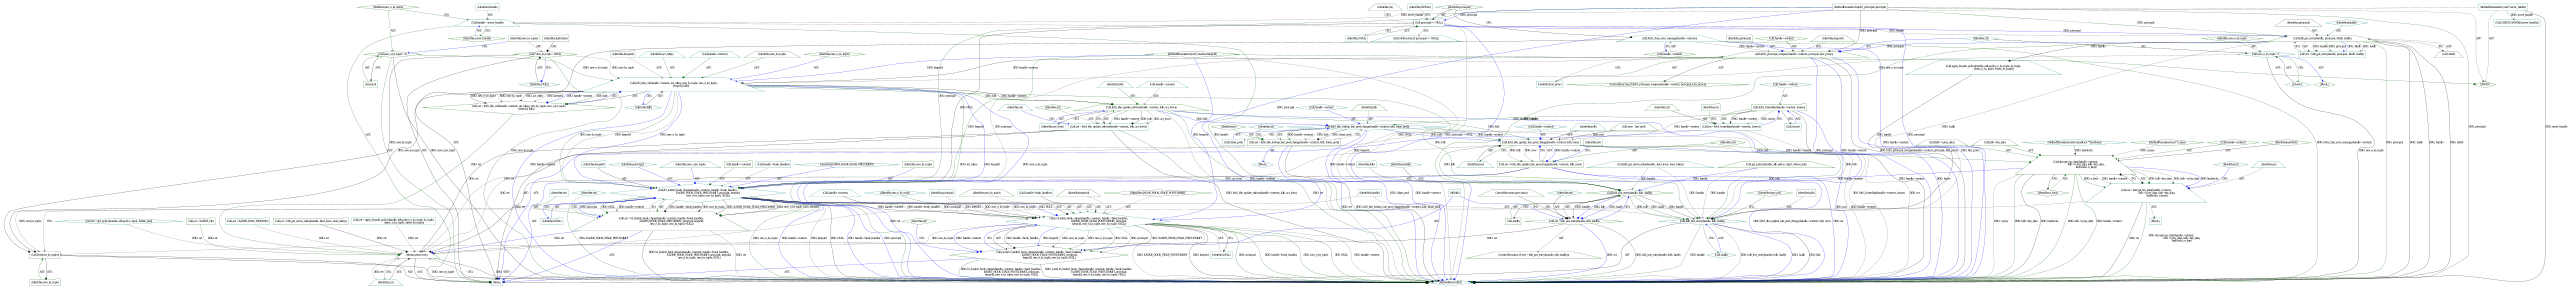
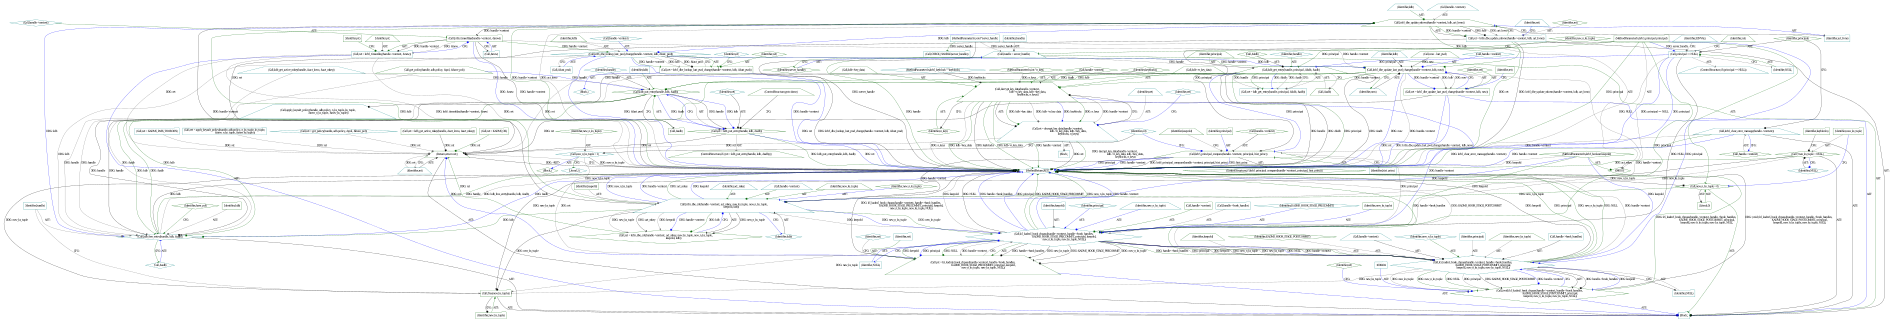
node "(Identifier,EINVAL)": shape folder -> trapezium
edge "(MethodParameterIn,krb5_principal principal)" -> "(Call,principal == NULL)": label "DDG: principal" -> "DDG: server_handle"
edge "(Call,krb5_dbe_update_mkvno(handle->context, kdb, act_kvno))" -> "(Call,krb5_timeofday(handle->context, &now))": added, label "DDG: handle->context"
node "(Call,&kdb)": added
edge "(Literal,1)" -> "(Call,new_n_ks_tuple = 1)": removed, label "AST:"
edge "(Call,*new_ks_tuple = NULL)" -> "(MethodReturn,RET)": label "DDG: new_ks_tuple" -> "DDG: act_mkey"
edge "(Call,*new_ks_tuple = NULL)" -> "(Call,free(new_ks_tuple))": arrowhead box -> normal
edge "1000404" -> "(Call,ret = kdb_put_entry(handle, kdb, &adb))": removed, label "CFG:"
edge "(Call,new_n_ks_tuple = 0)" -> "(MethodReturn,RET)": reversed
